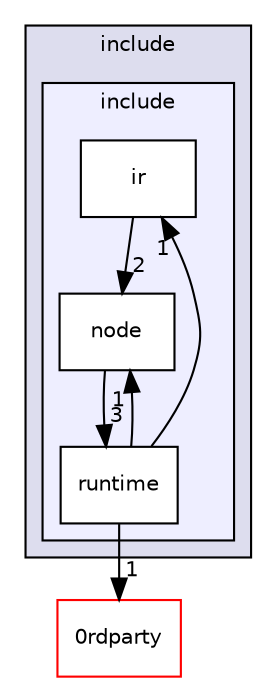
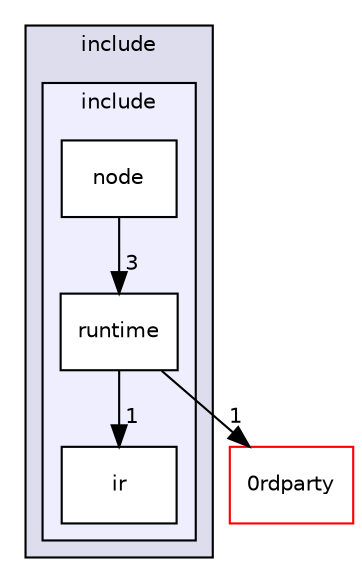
edge "ir" -> "node": removed
edge "runtime" -> "node": removed
